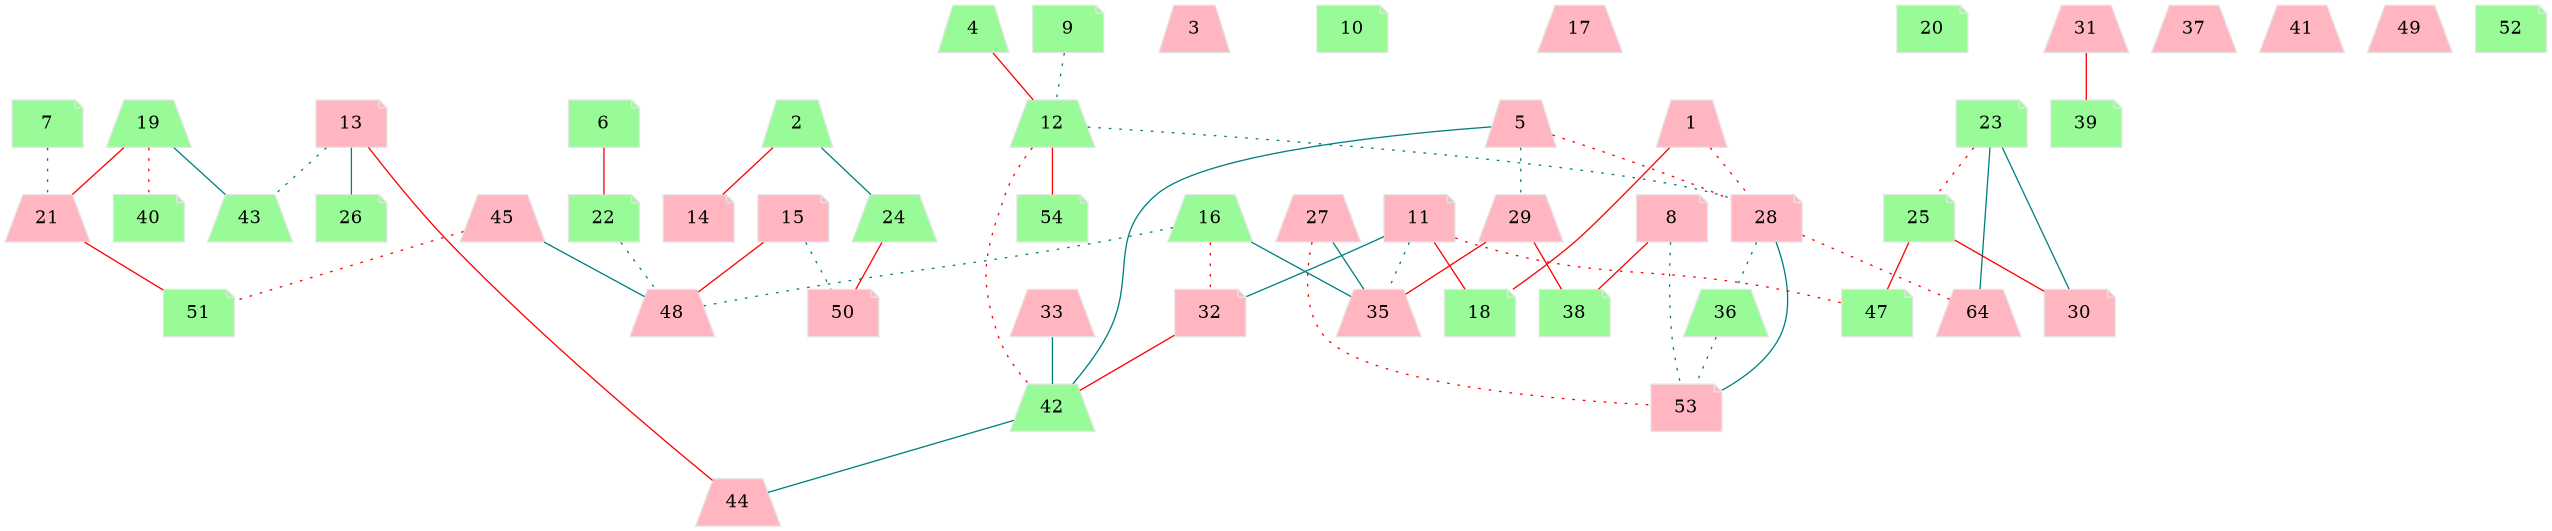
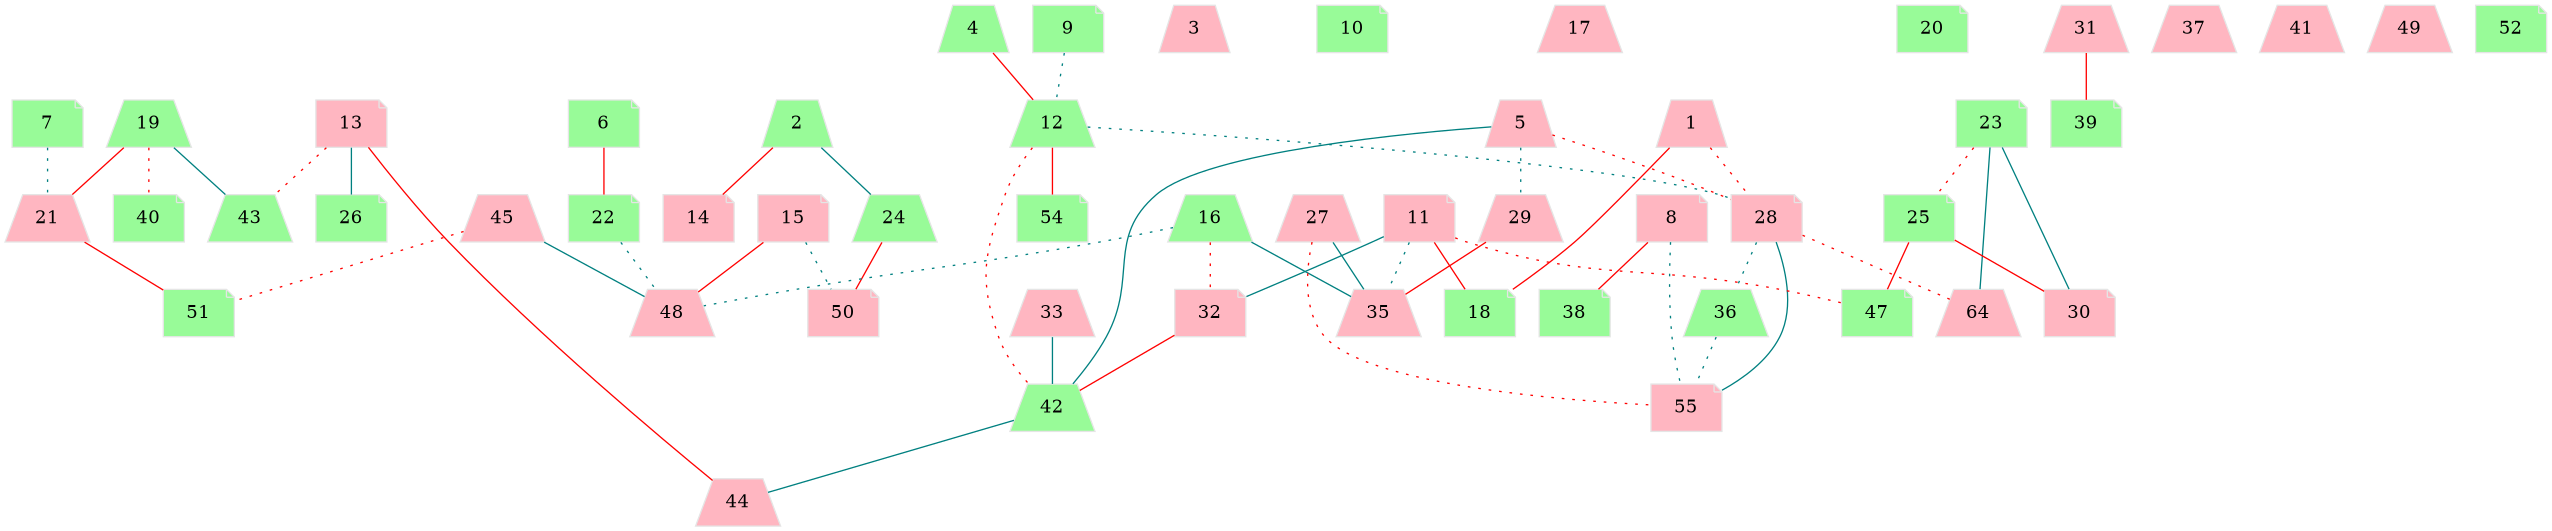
edge "13" -- "43": color teal -> red
edge "29" -- "38": removed
node "53": label "53" -> "55"
